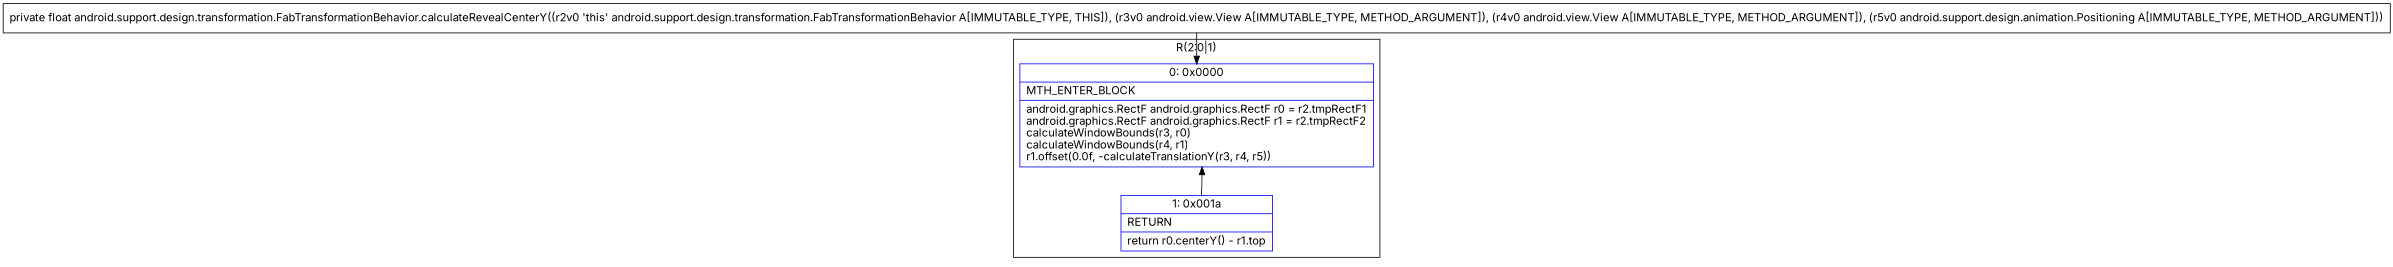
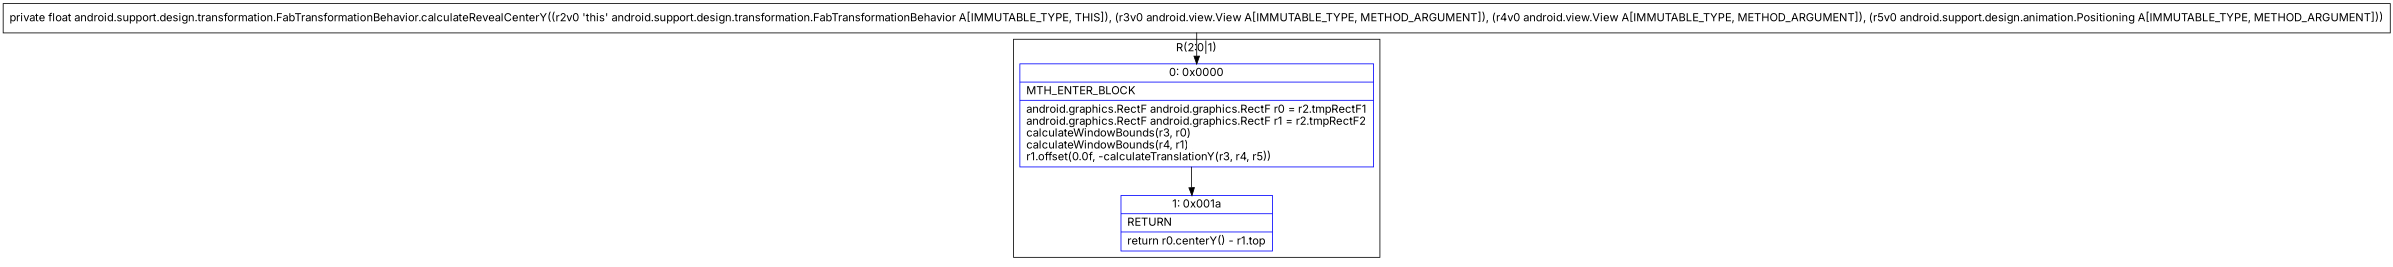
edge "1: 0x001a" -> "0: 0x0000": reversed
